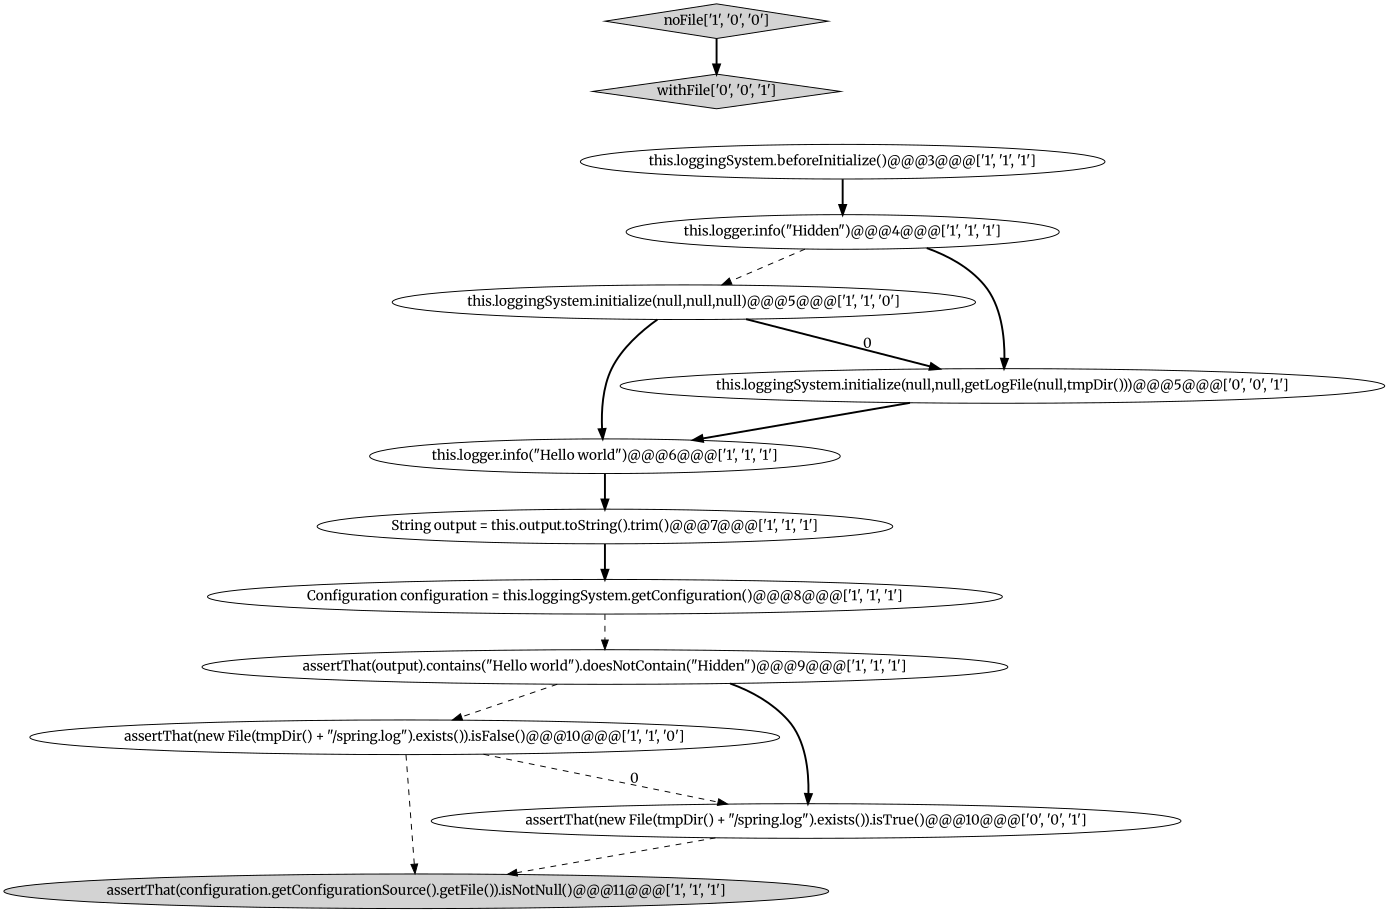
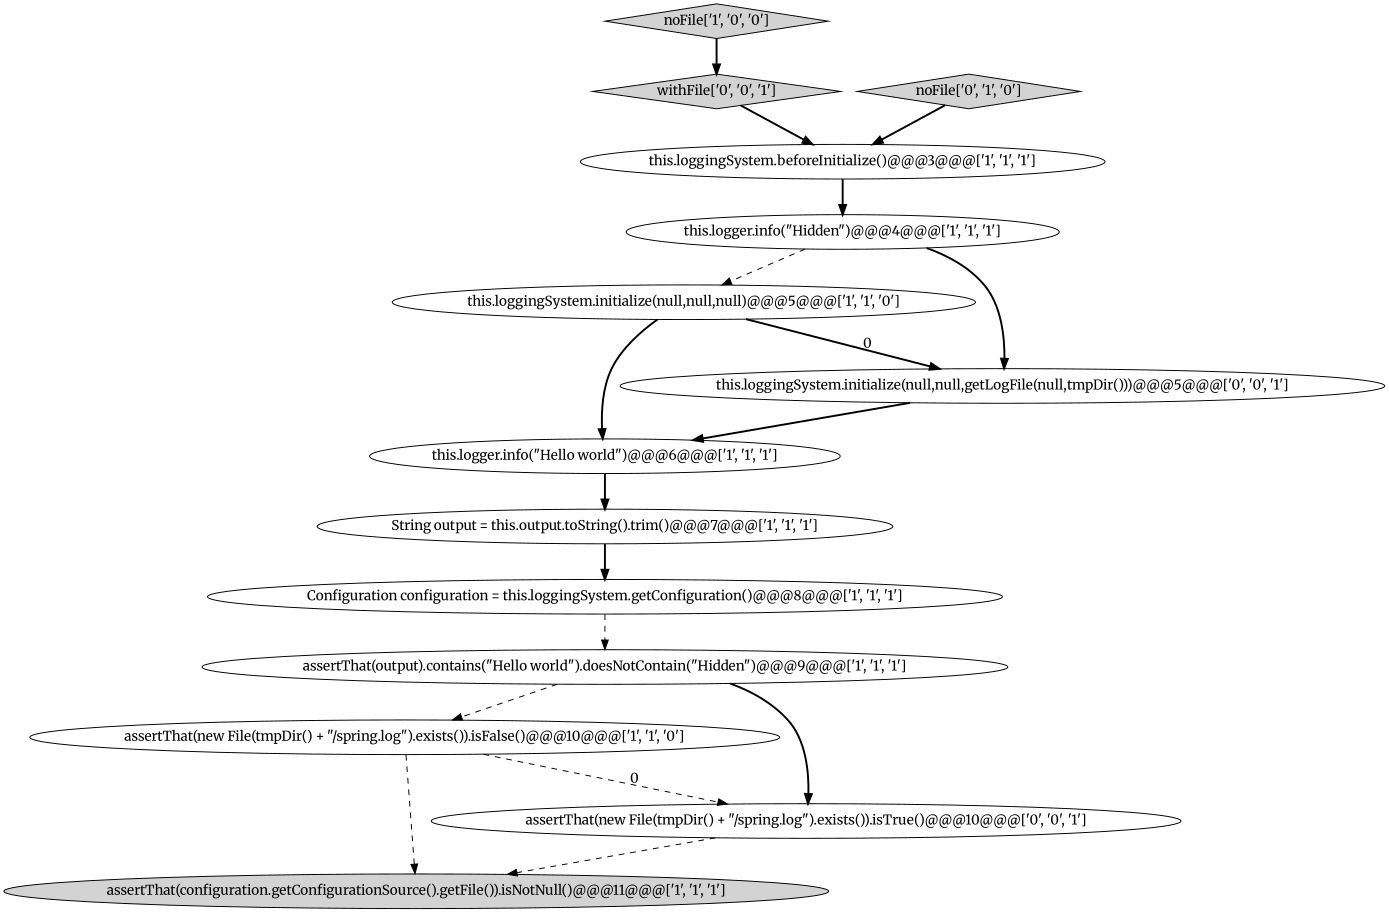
node "noFile['0', '1', '0']": added
edge "withFile['0', '0', '1']" -> "this.loggingSystem.beforeInitialize()@@@3@@@['1', '1', '1']": added
